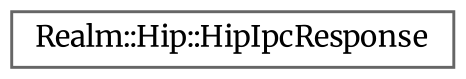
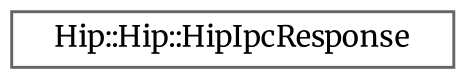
node "Realm::Hip::HipIpcResponse": label "Realm::Hip::HipIpcResponse" -> "Hip::Hip::HipIpcResponse"
